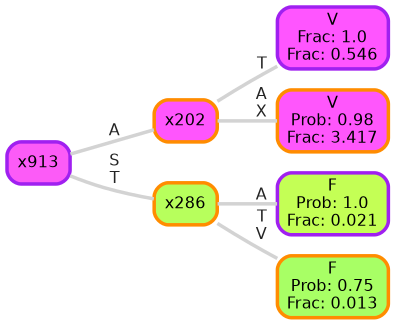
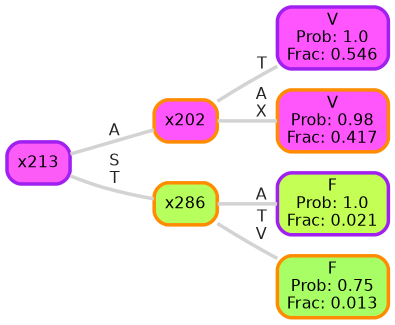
node "V Frac: 1.0 Frac: 0.546": label "V Frac: 1.0 Frac: 0.546" -> "V Prob: 1.0 Frac: 0.546"
node "V Prob: 0.98 Frac: 3.417": label "V Prob: 0.98 Frac: 3.417" -> "V Prob: 0.98 Frac: 0.417"
node "x913": label "x913" -> "x213"
